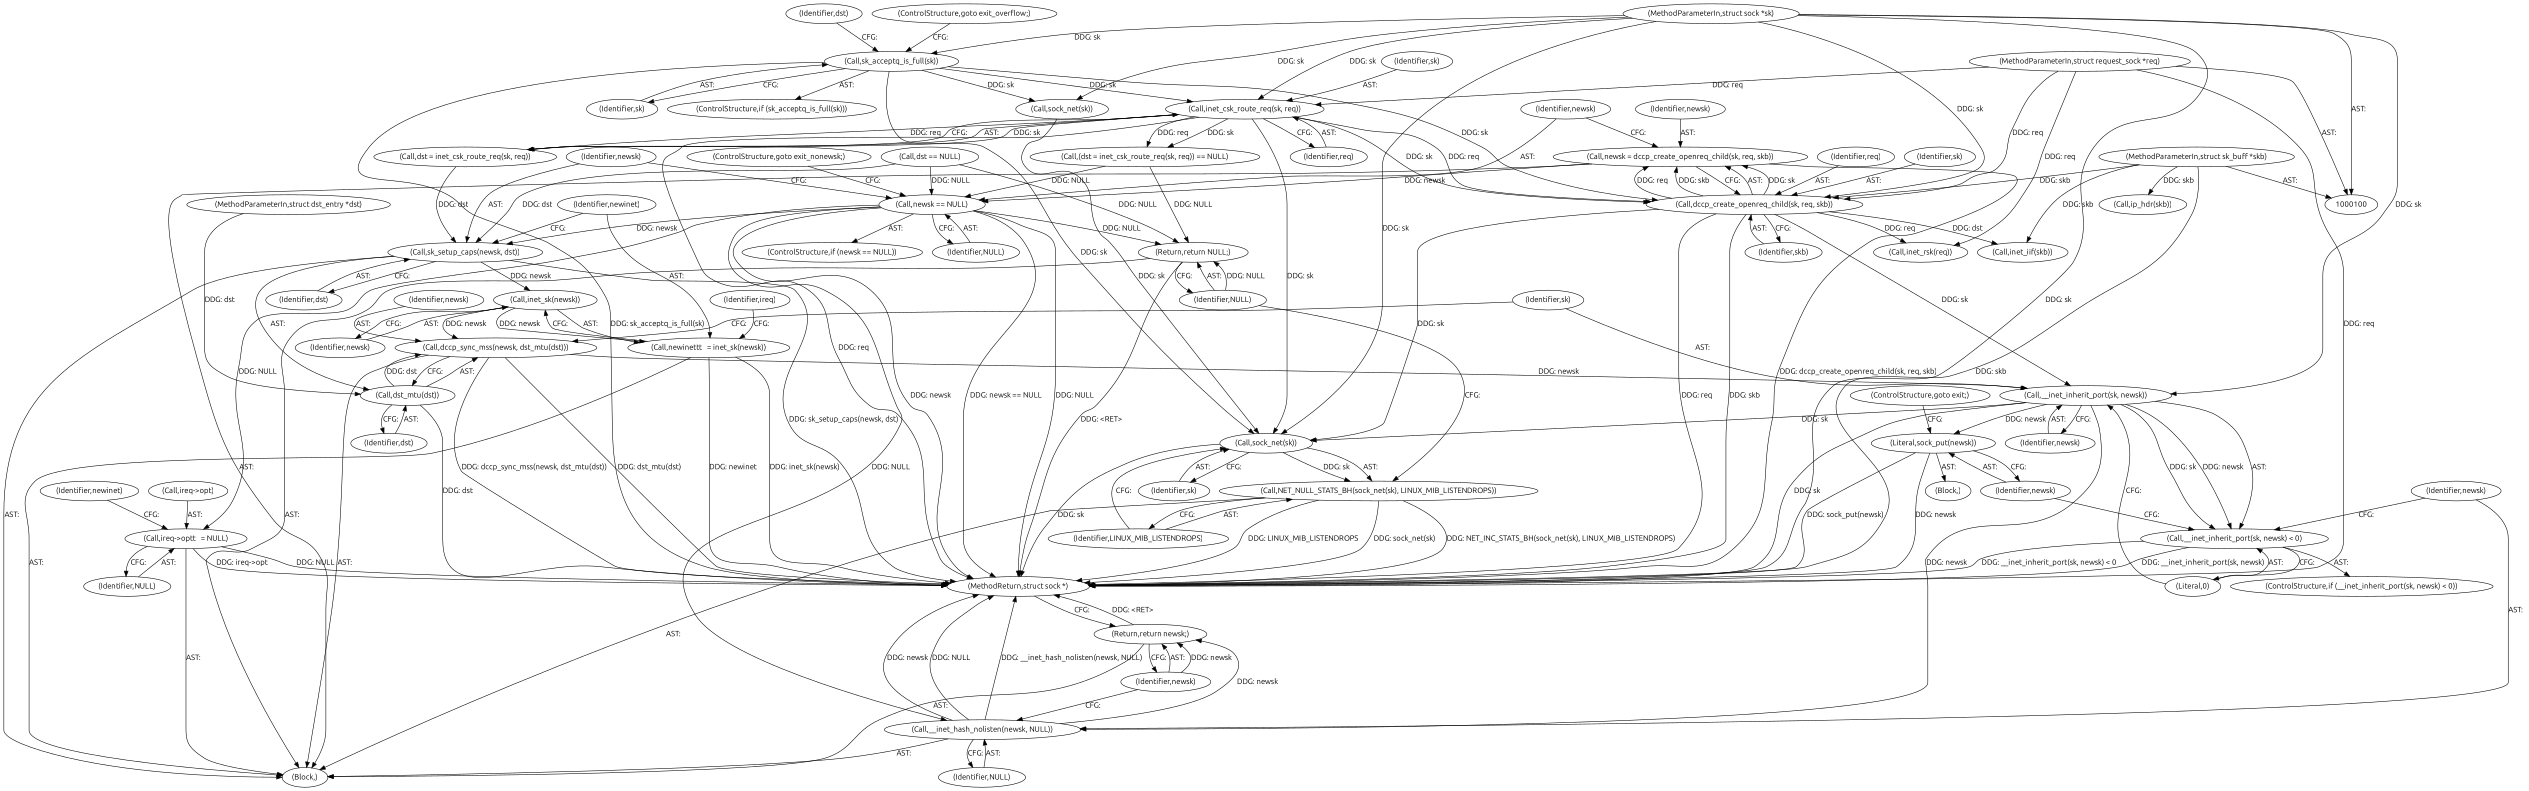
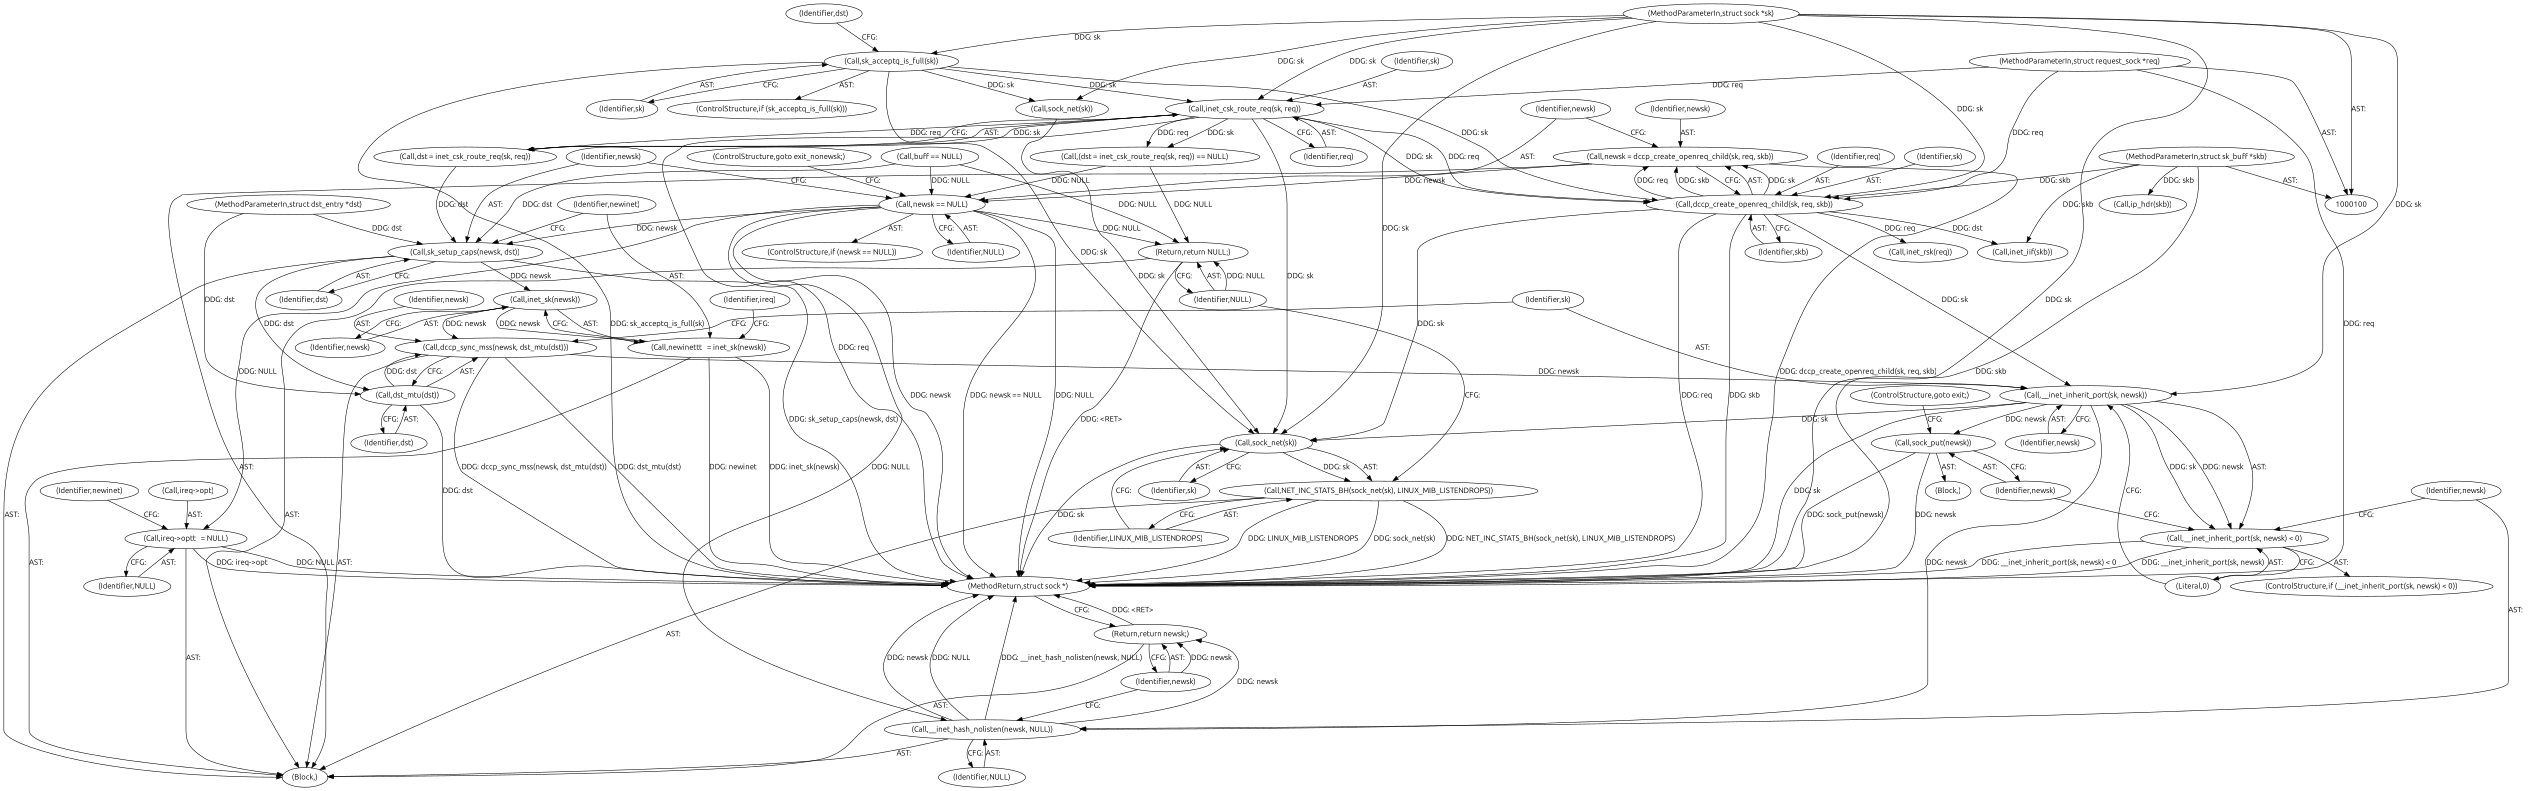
node "(ControlStructure,goto exit_overflow;)": removed
node "(Call,dst == NULL)": label "(Call,dst == NULL)" -> "(Call,buff == NULL)"
edge "(MethodParameterIn,struct request_sock *req)" -> "(Call,inet_rsk(req))": removed, label "DDG: req"
edge "(MethodParameterIn,struct dst_entry *dst)" -> "(Call,sk_setup_caps(newsk, dst))": added, label "DDG: dst"
edge "(Call,sk_setup_caps(newsk, dst))" -> "(Call,dst_mtu(dst))": label "AST: " -> "DDG: dst"
node "(Literal,sock_put(newsk))": label "(Literal,sock_put(newsk))" -> "(Call,sock_put(newsk))"
node "(Call,NET_NULL_STATS_BH(sock_net(sk), LINUX_MIB_LISTENDROPS))": label "(Call,NET_NULL_STATS_BH(sock_net(sk), LINUX_MIB_LISTENDROPS))" -> "(Call,NET_INC_STATS_BH(sock_net(sk), LINUX_MIB_LISTENDROPS))"
